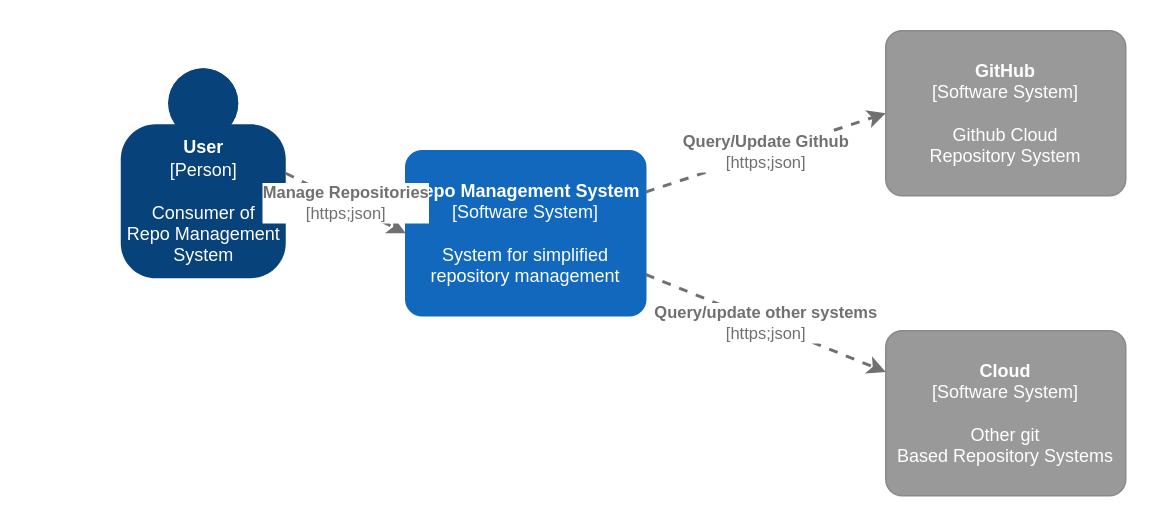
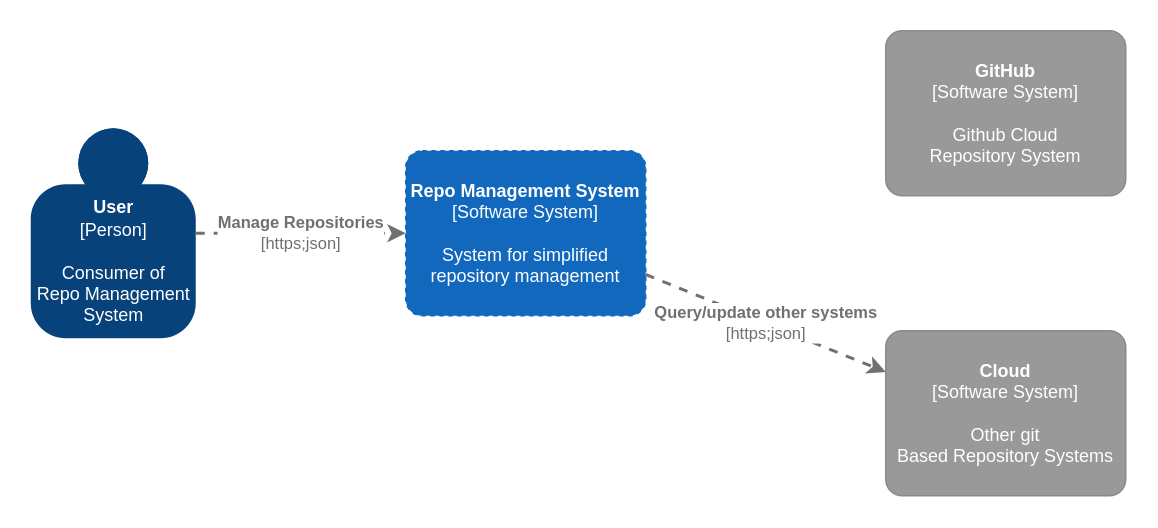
node "User [Person] Consumer of Repo Management System": moved (203, 173) -> (113, 233)
edge "Repo Management System [Software System] System for simplified repository management" -> "GitHub [Software System] Github Cloud Repository System": removed, label "Query/Update Github [https;json]"
node "Repo Management System [Software System] System for simplified repository management": style solid -> dashed
